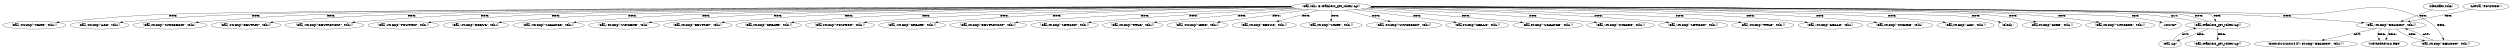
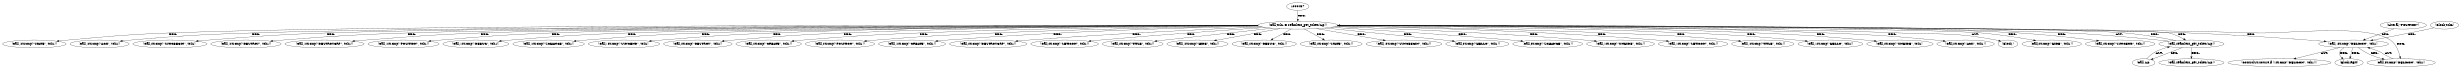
node "(Identifier,tok6)": label "(Identifier,tok6)" -> "(Block,tok6)"
edge "(Call,tok1 = seamless_get_token(&p))" -> "1000437": reversed
edge "(Call,tok1 = seamless_get_token(&p))" -> "(Block,)": label "DDG: " -> "AST: "
node "(MethodReturn,RET)": label "(MethodReturn,RET)" -> "(Block,RET)"
